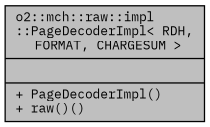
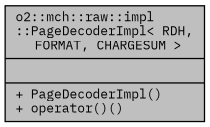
node "o2::mch::raw::impl": text "+ raw()()" -> "+ operator()()"
